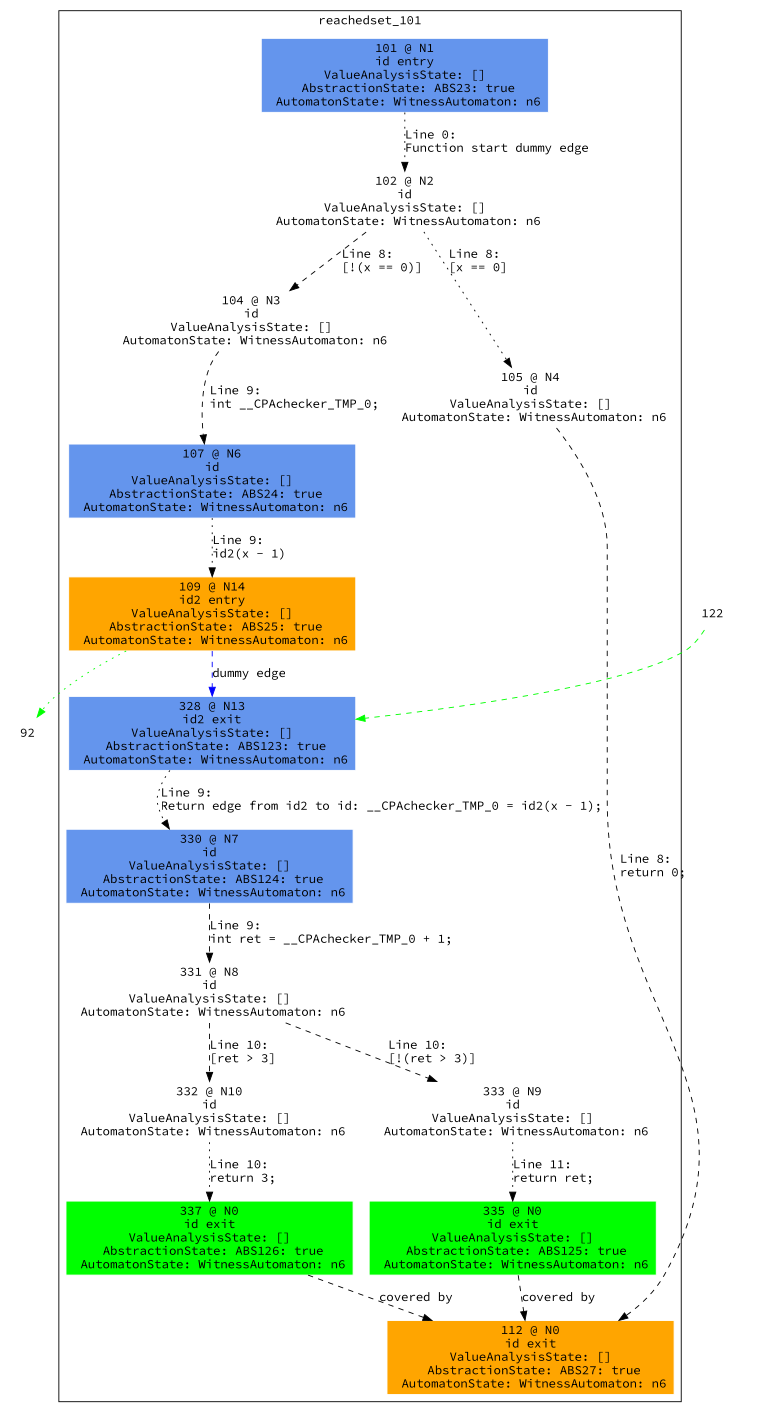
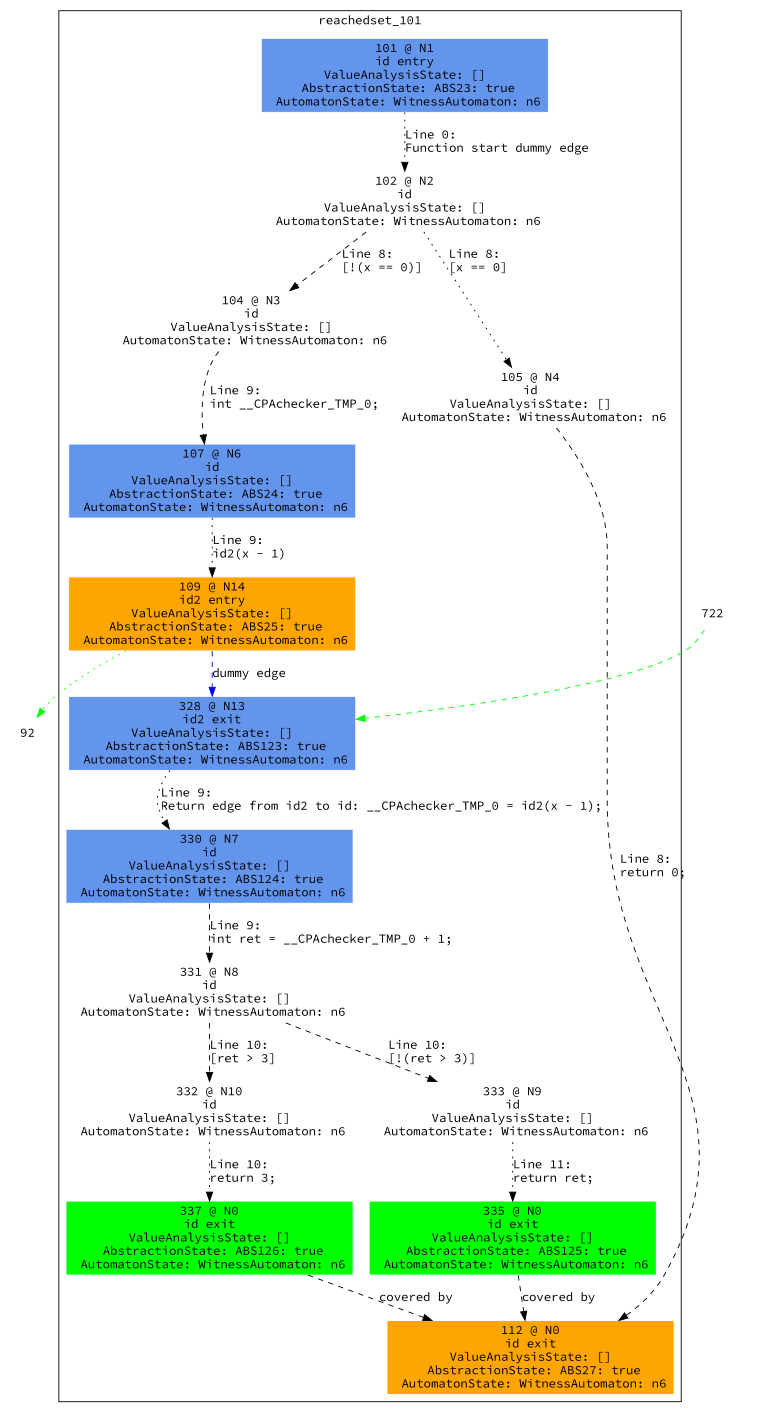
node "122": label "122" -> "722"
